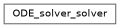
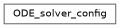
node "ODE_solver_solver": label "ODE_solver_solver" -> "ODE_solver_config"
